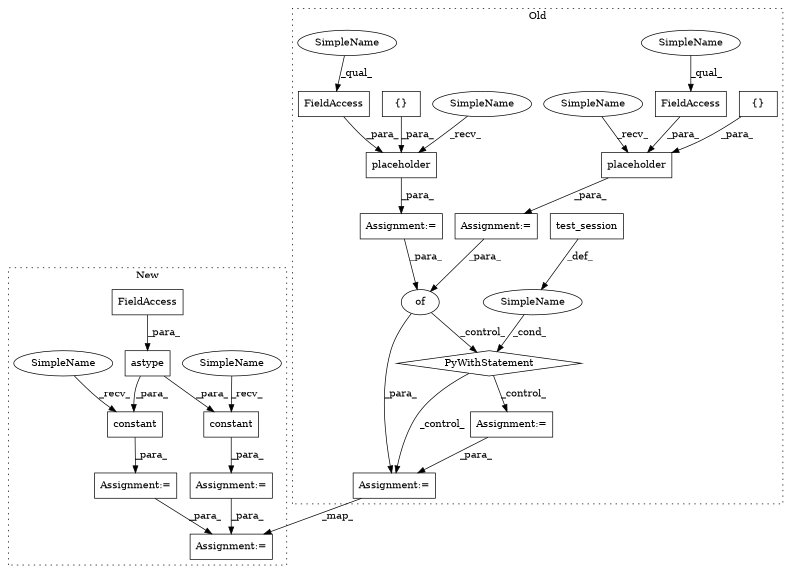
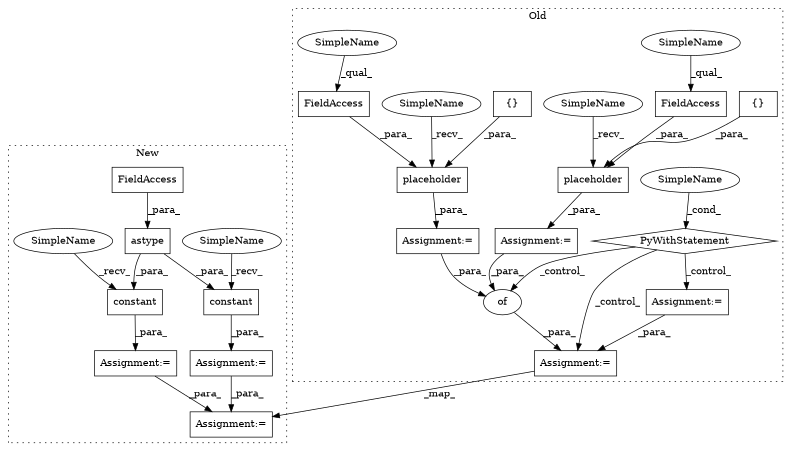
node "test_session": removed
edge "of" -> "PyWithStatement": reversed
